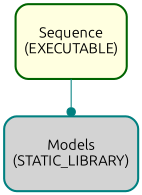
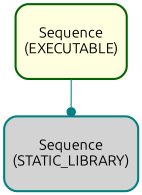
node "Models (STATIC_LIBRARY)": label "Models (STATIC_LIBRARY)" -> "Sequence (STATIC_LIBRARY)"
